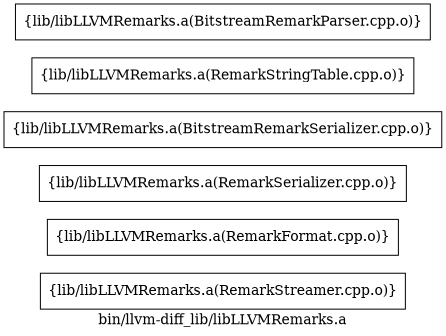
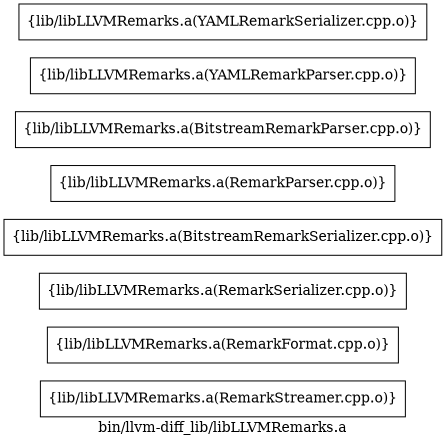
node "{lib/libLLVMRemarks.a(YAMLRemarkSerializer.cpp.o)}": added
node "{lib/libLLVMRemarks.a(YAMLRemarkParser.cpp.o)}": added
node "{lib/libLLVMRemarks.a(RemarkStringTable.cpp.o)}": removed
node "{lib/libLLVMRemarks.a(RemarkParser.cpp.o)}": added
